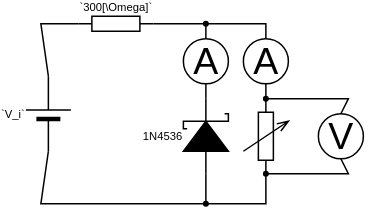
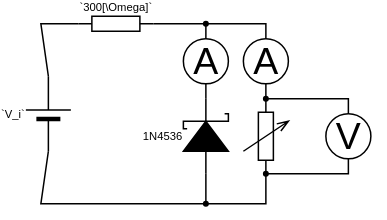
node "V": moved (341, 136) -> (348, 136)
